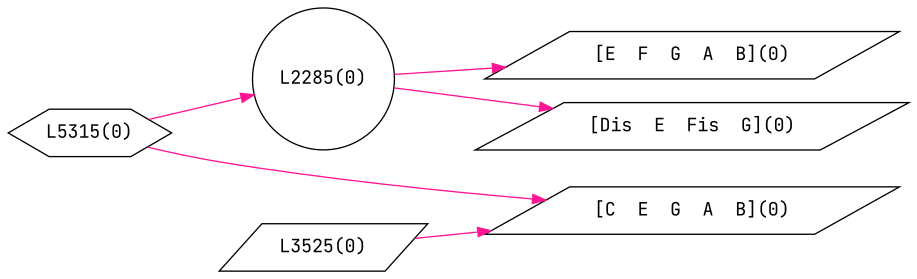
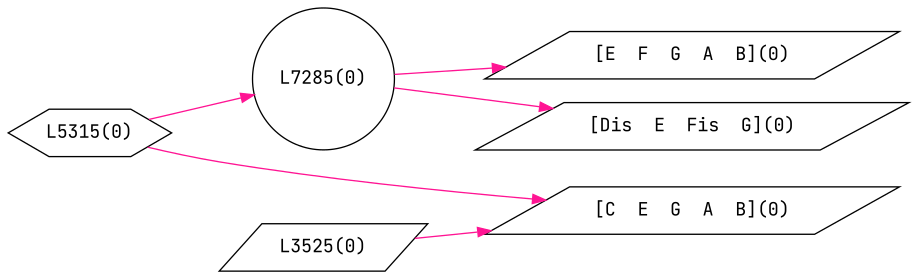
node "L2285(0)": label "L2285(0)" -> "L7285(0)"
